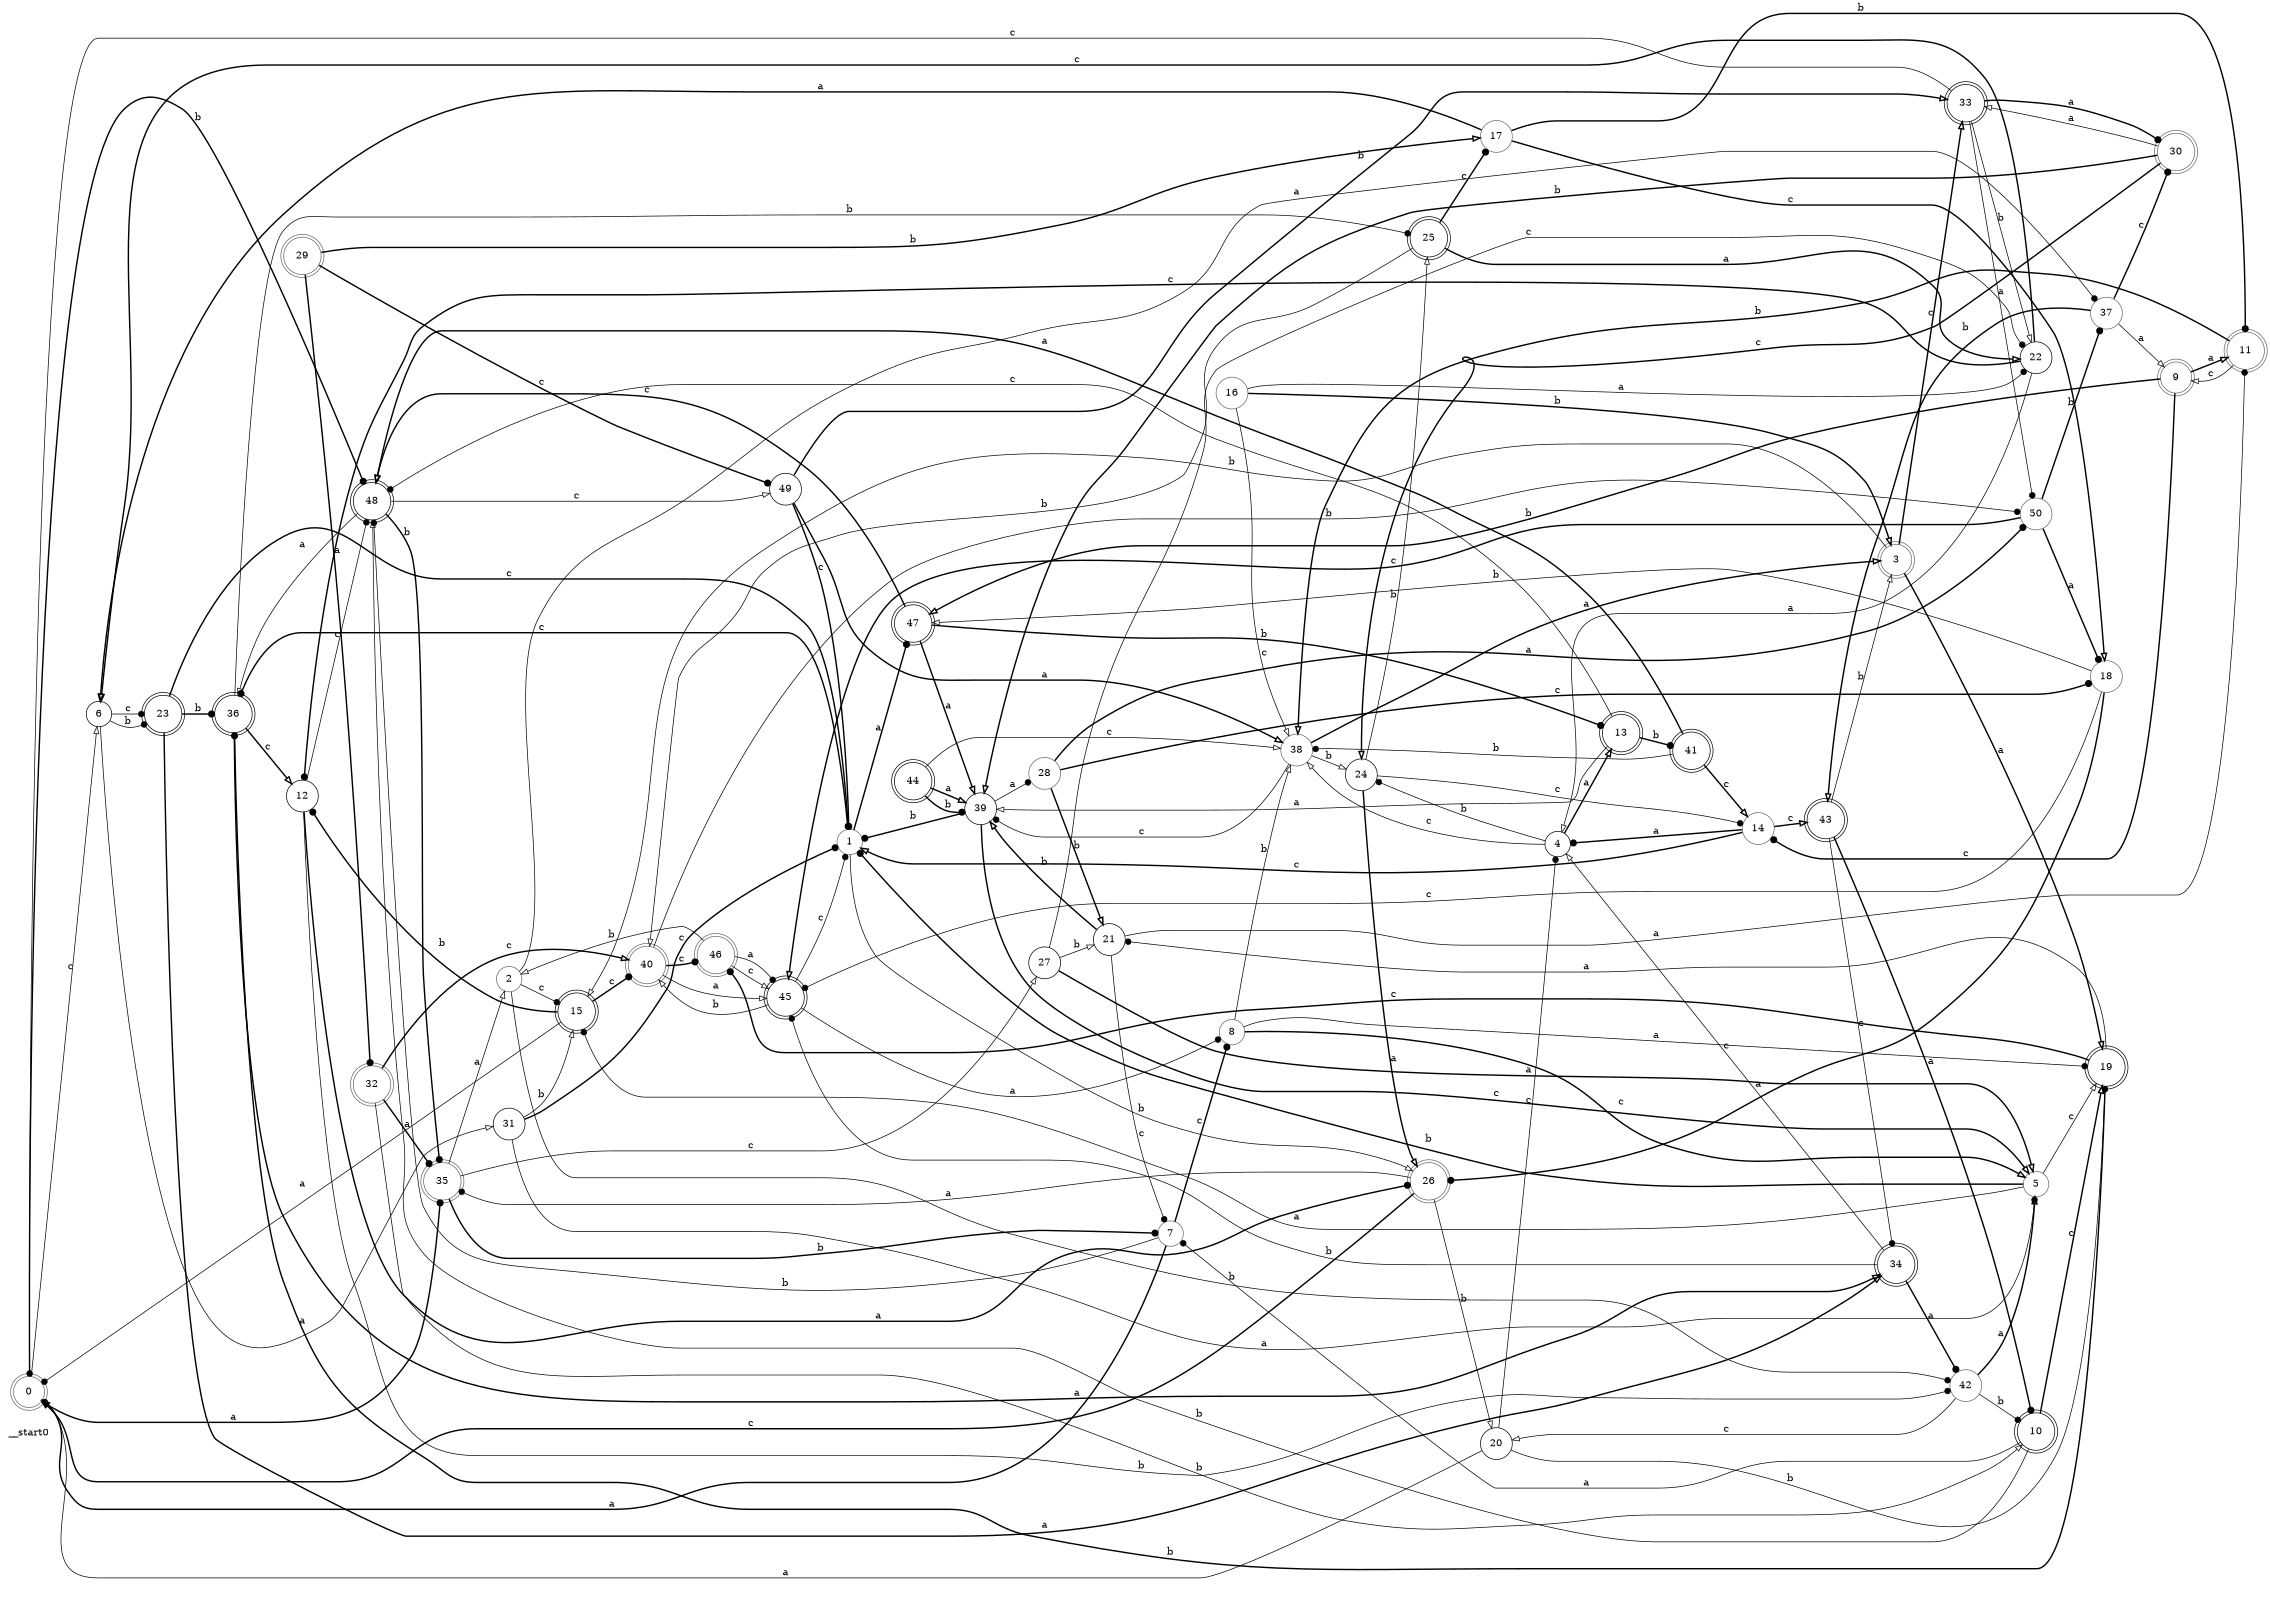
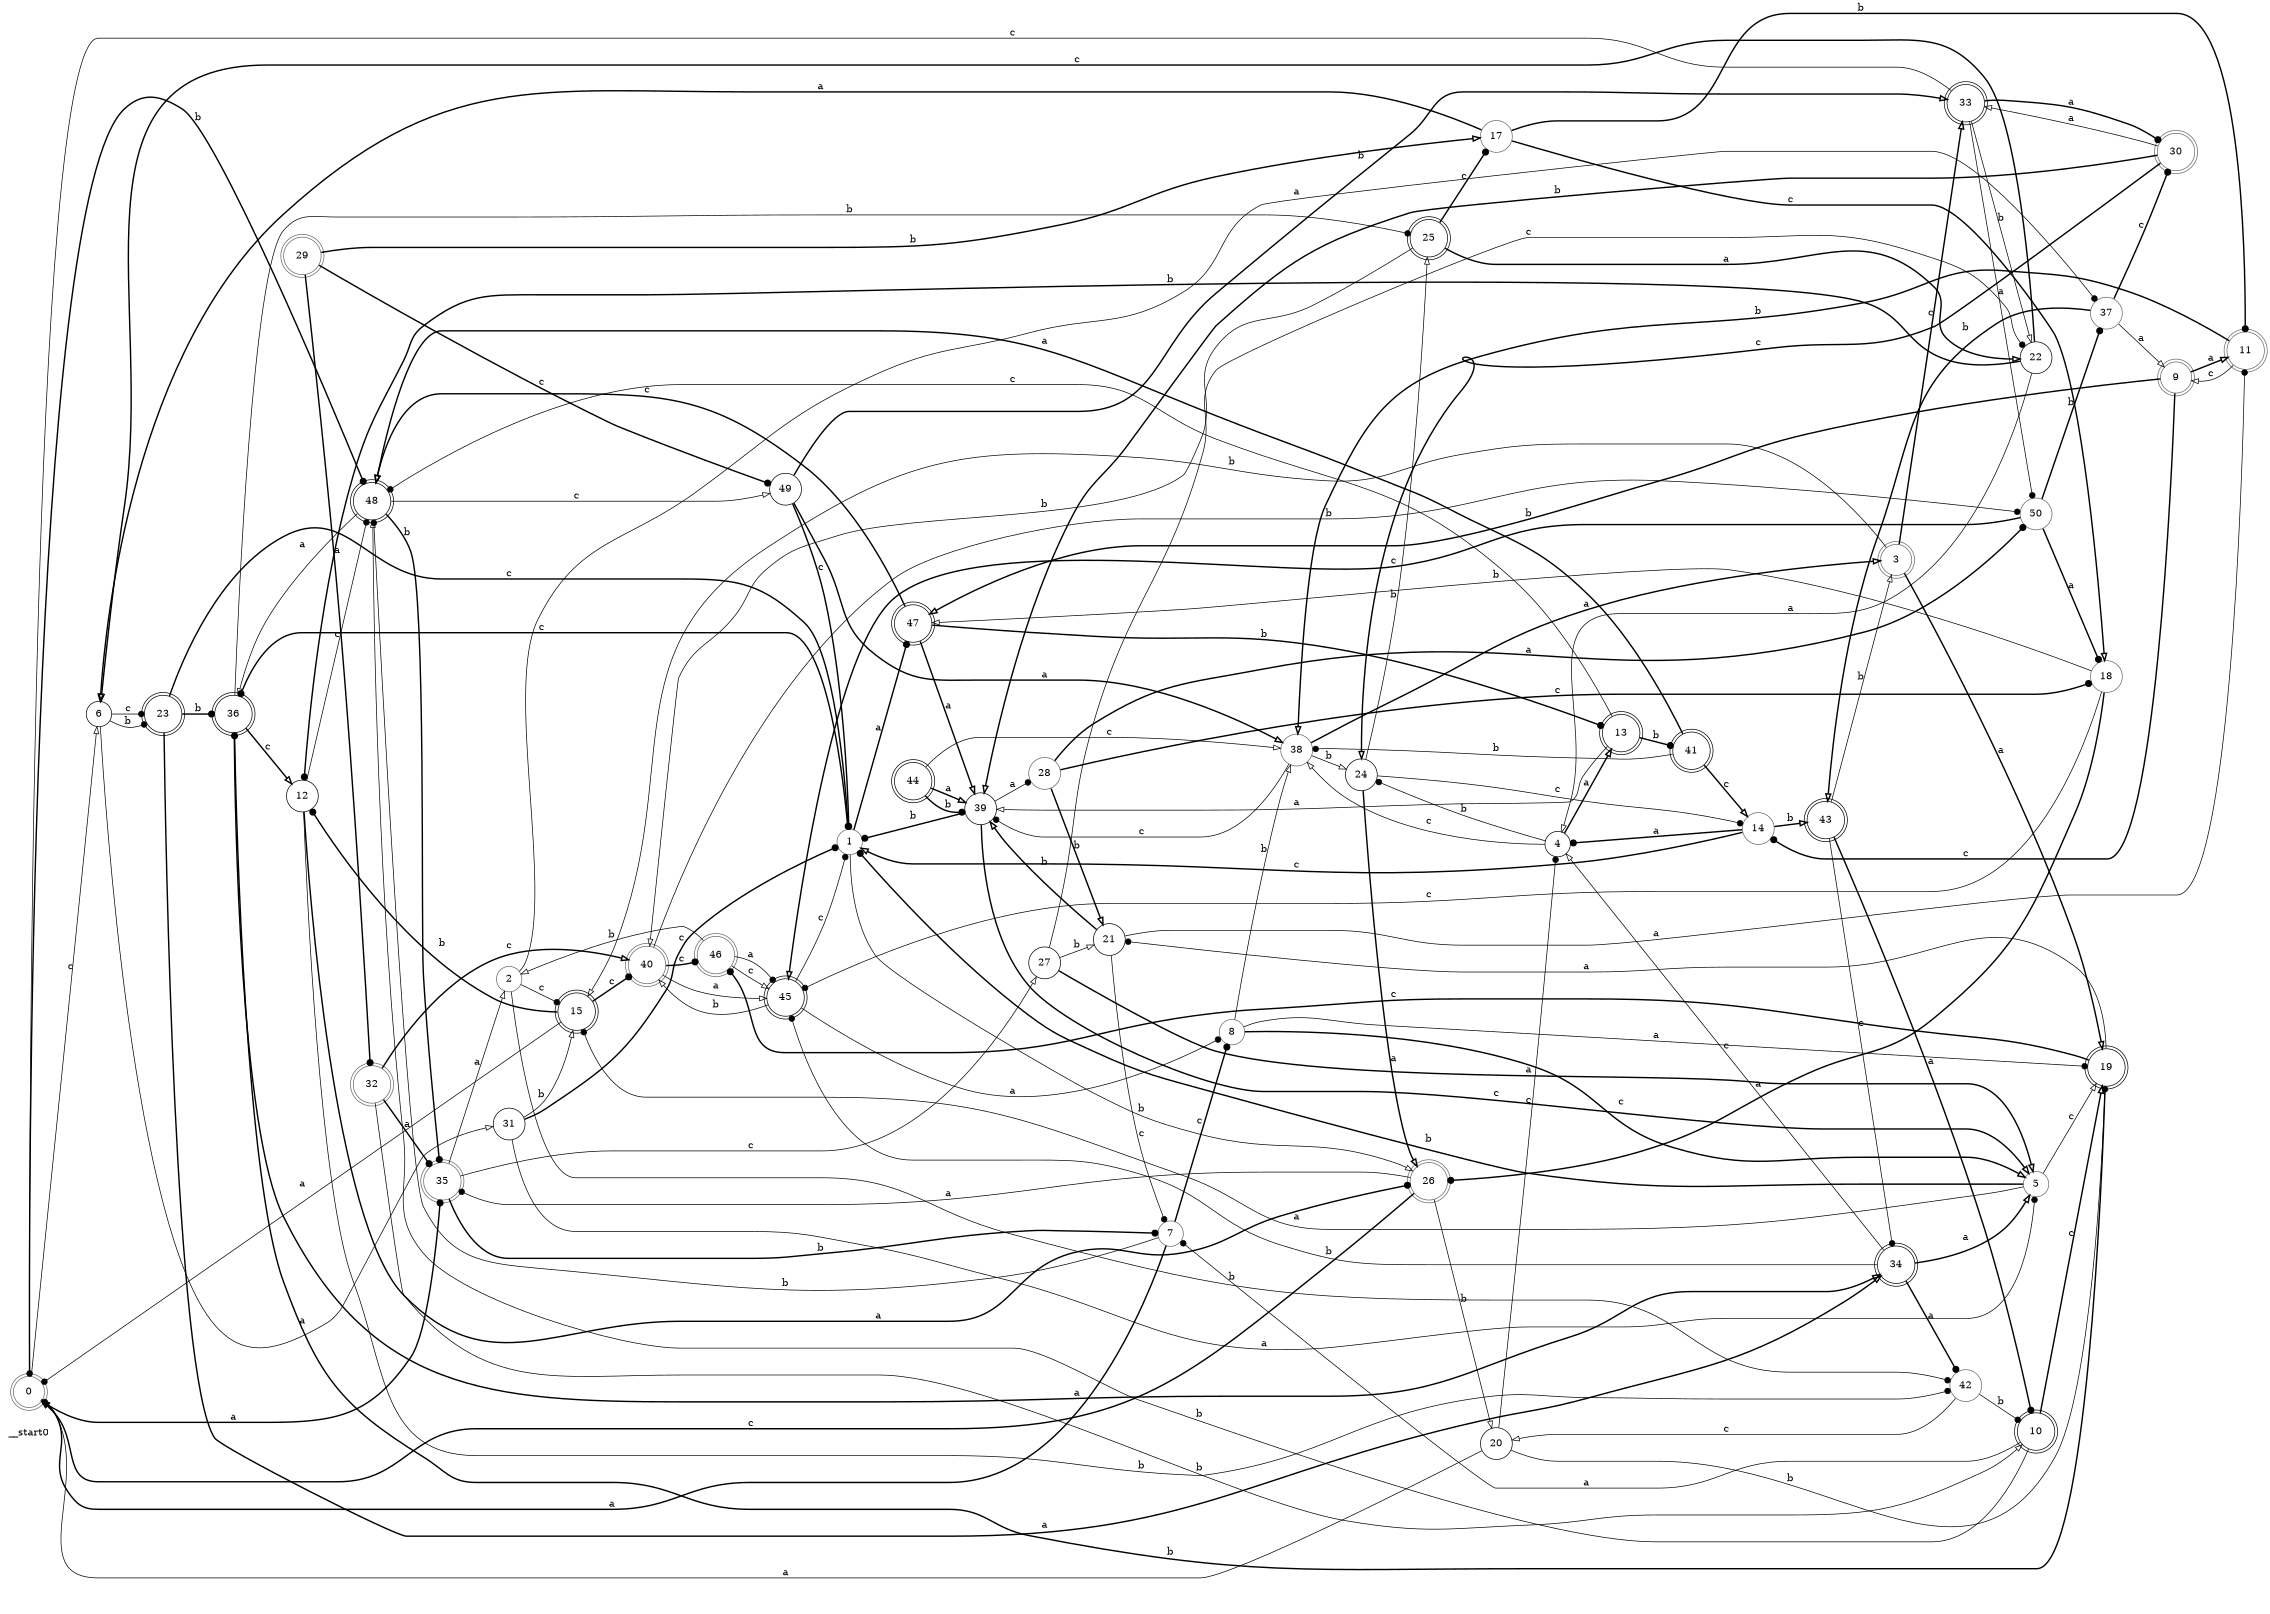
edge "22" -> "12": label "c" -> "b"
node "16": removed
edge "14" -> "43": label "c" -> "b"
edge "42" -> "5": now "34" -> "5"
